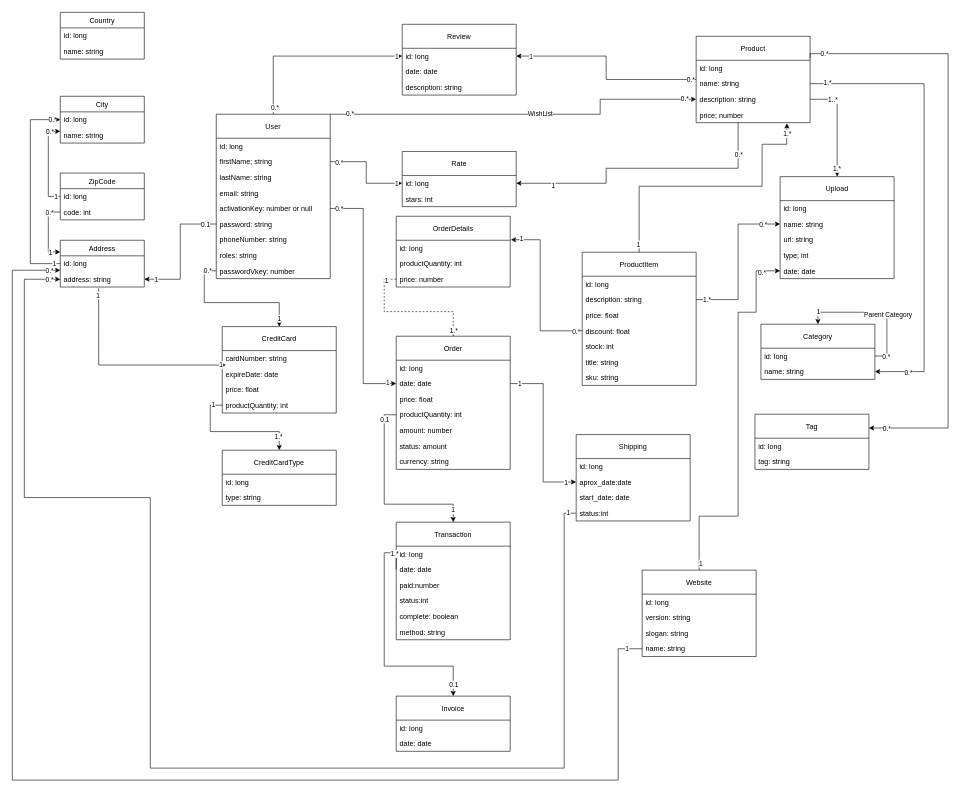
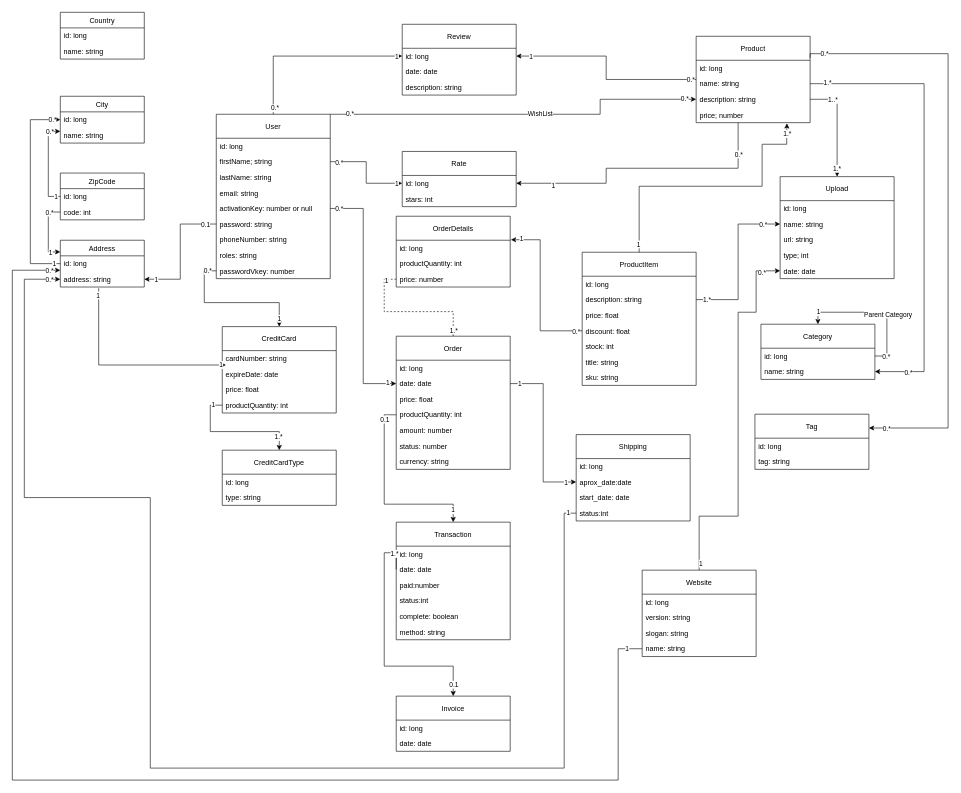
node "status: amount": label "status: amount" -> "status: number"
